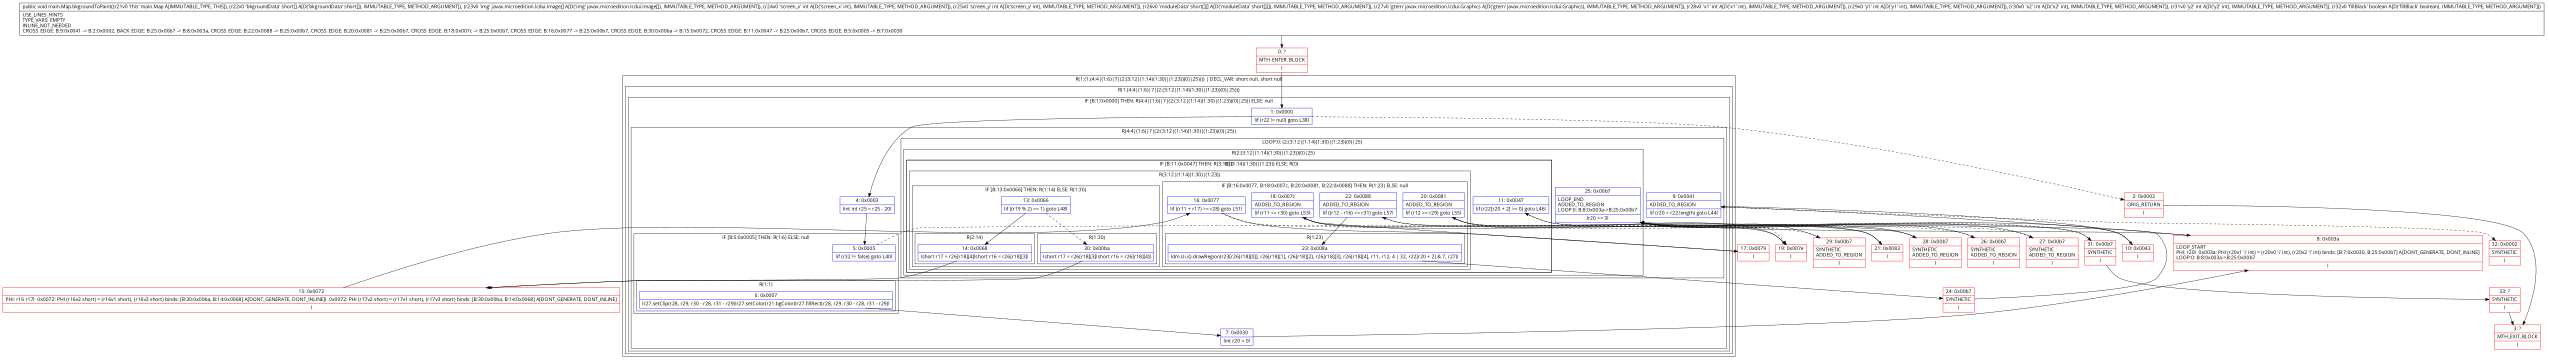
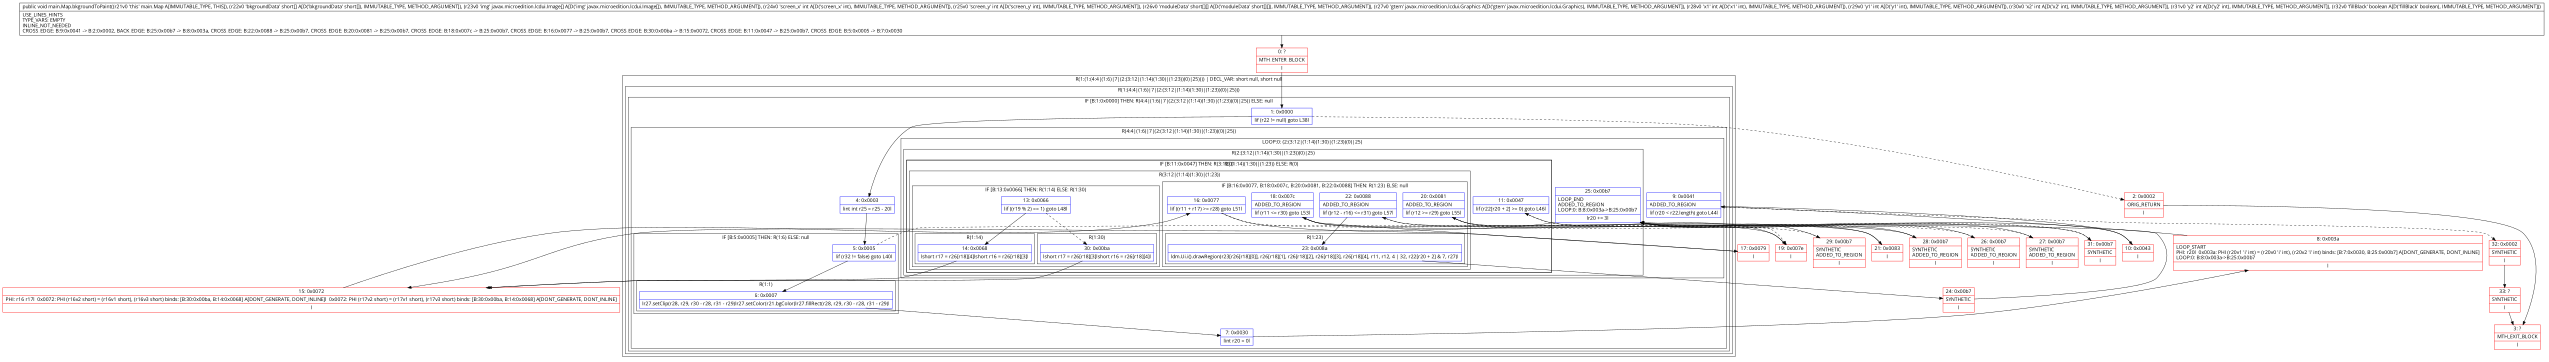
edge "25: 0x00b7" -> "8: 0x003a": now "25: 0x00b7" -> "15: 0x0072"
cluster "R(2:14)": label "R(2:14)" -> "R(1:14)"
edge "5: 0x0005" -> "6: 0x0007": added
edge "31: 0x00b7" -> "33: ?": now "32: 0x0002" -> "33: ?"
